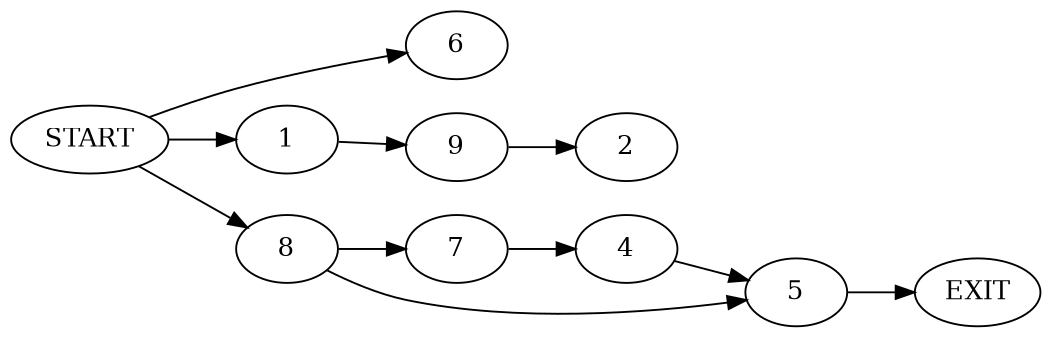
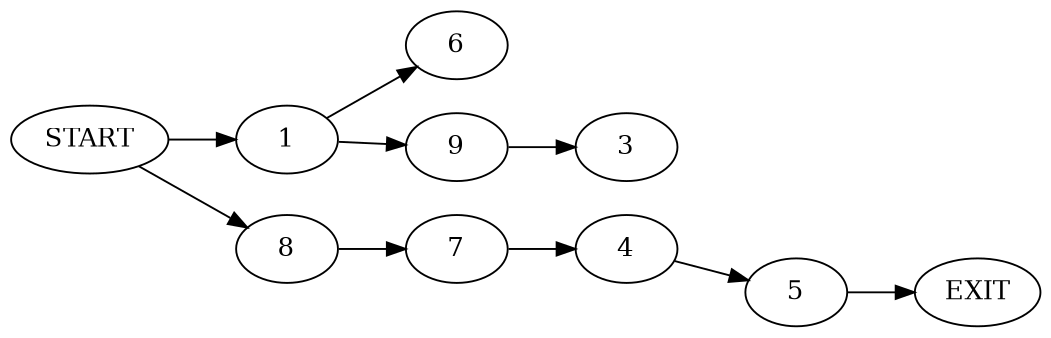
edge "START" -> "6": now "1" -> "6"
node "2": label "2" -> "3"
edge "8" -> "5": removed
